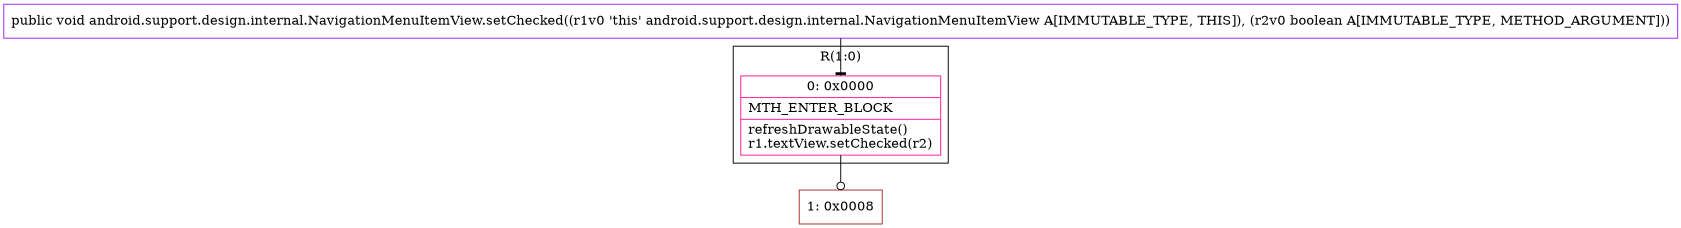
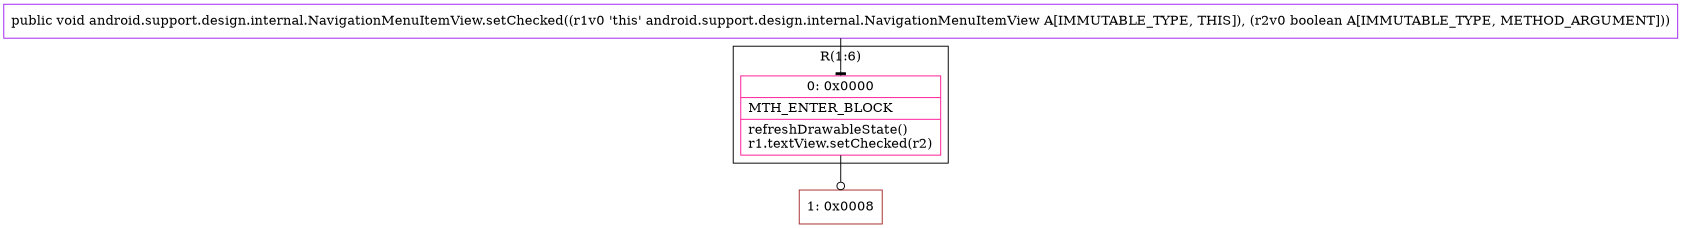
cluster "R(1:0)": label "R(1:0)" -> "R(1:6)"
